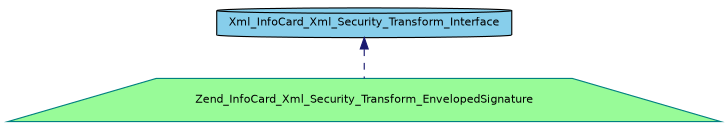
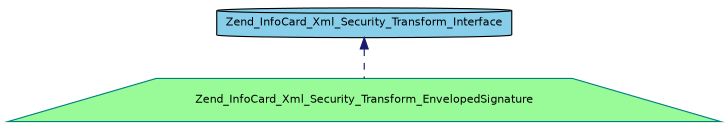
node "Xml_InfoCard_Xml_Security_Transform_Interface": label "Xml_InfoCard_Xml_Security_Transform_Interface" -> "Zend_InfoCard_Xml_Security_Transform_Interface"
